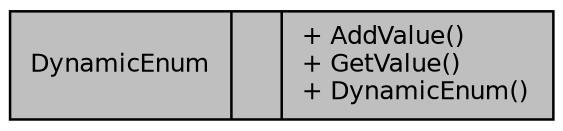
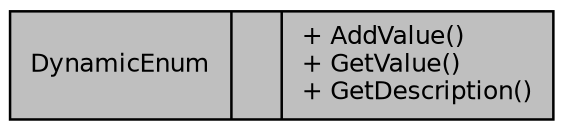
node "DynamicEnum": text "+ DynamicEnum()" -> "+ GetDescription()"
